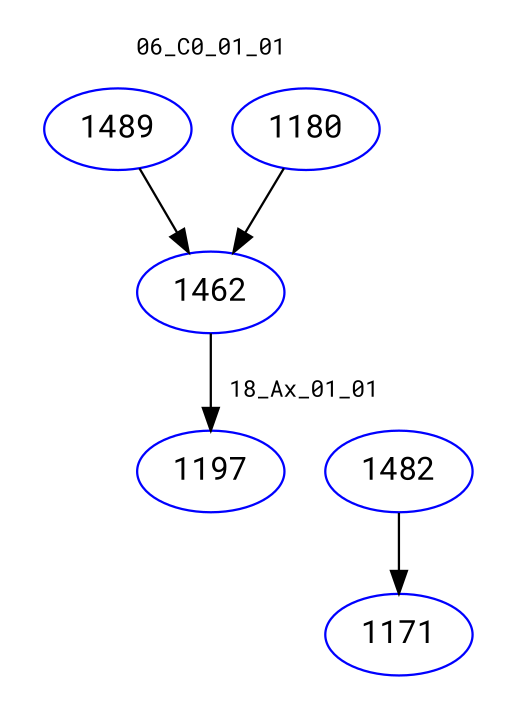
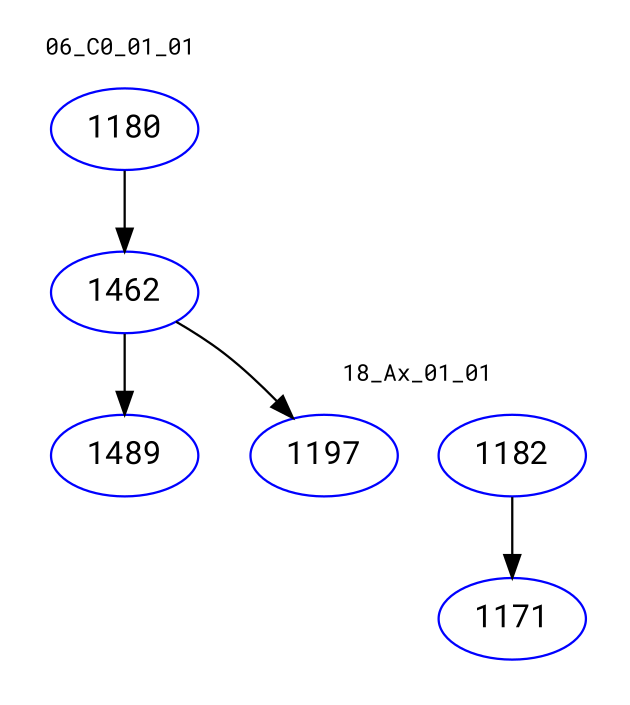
edge "1489" -> "1462": reversed
node "1482": label "1482" -> "1182"
